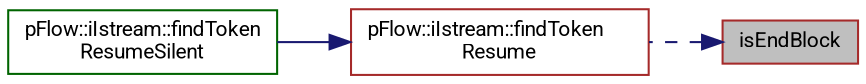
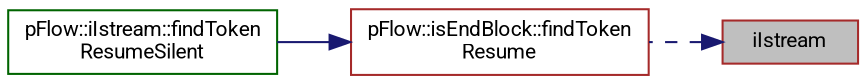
node "pFlow::iIstream::findToken Resume": label "pFlow::iIstream::findToken Resume" -> "pFlow::isEndBlock::findToken Resume"
node "isEndBlock": label "isEndBlock" -> "iIstream"
